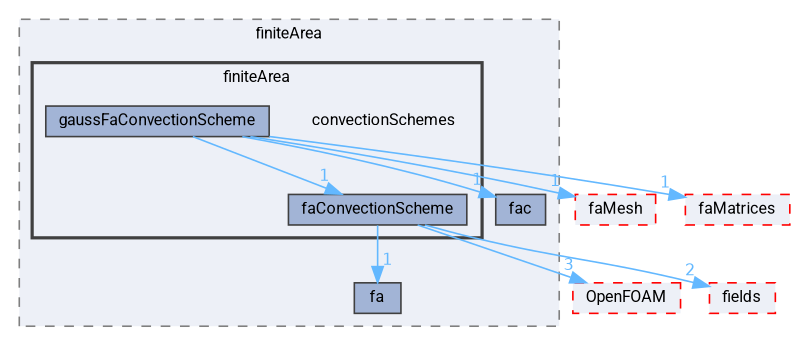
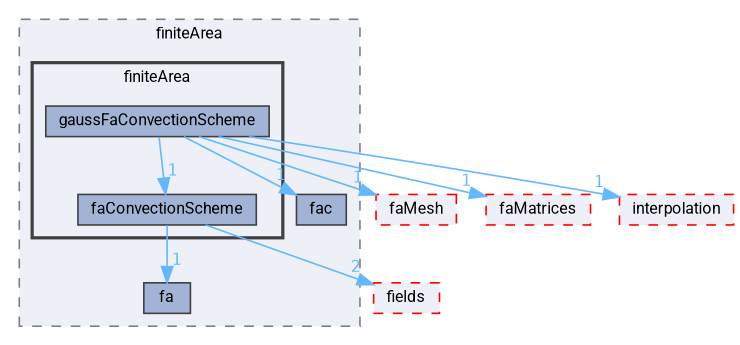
node "convectionSchemes": removed
node "interpolation": added
node "OpenFOAM": removed
